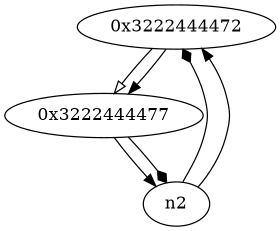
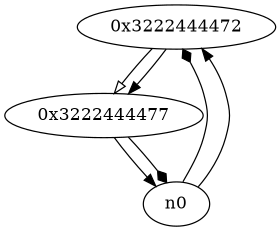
node "n2": label "n2" -> "n0"
